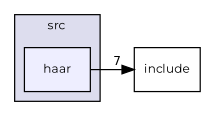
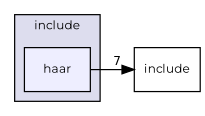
cluster "src": label "src" -> "include"
